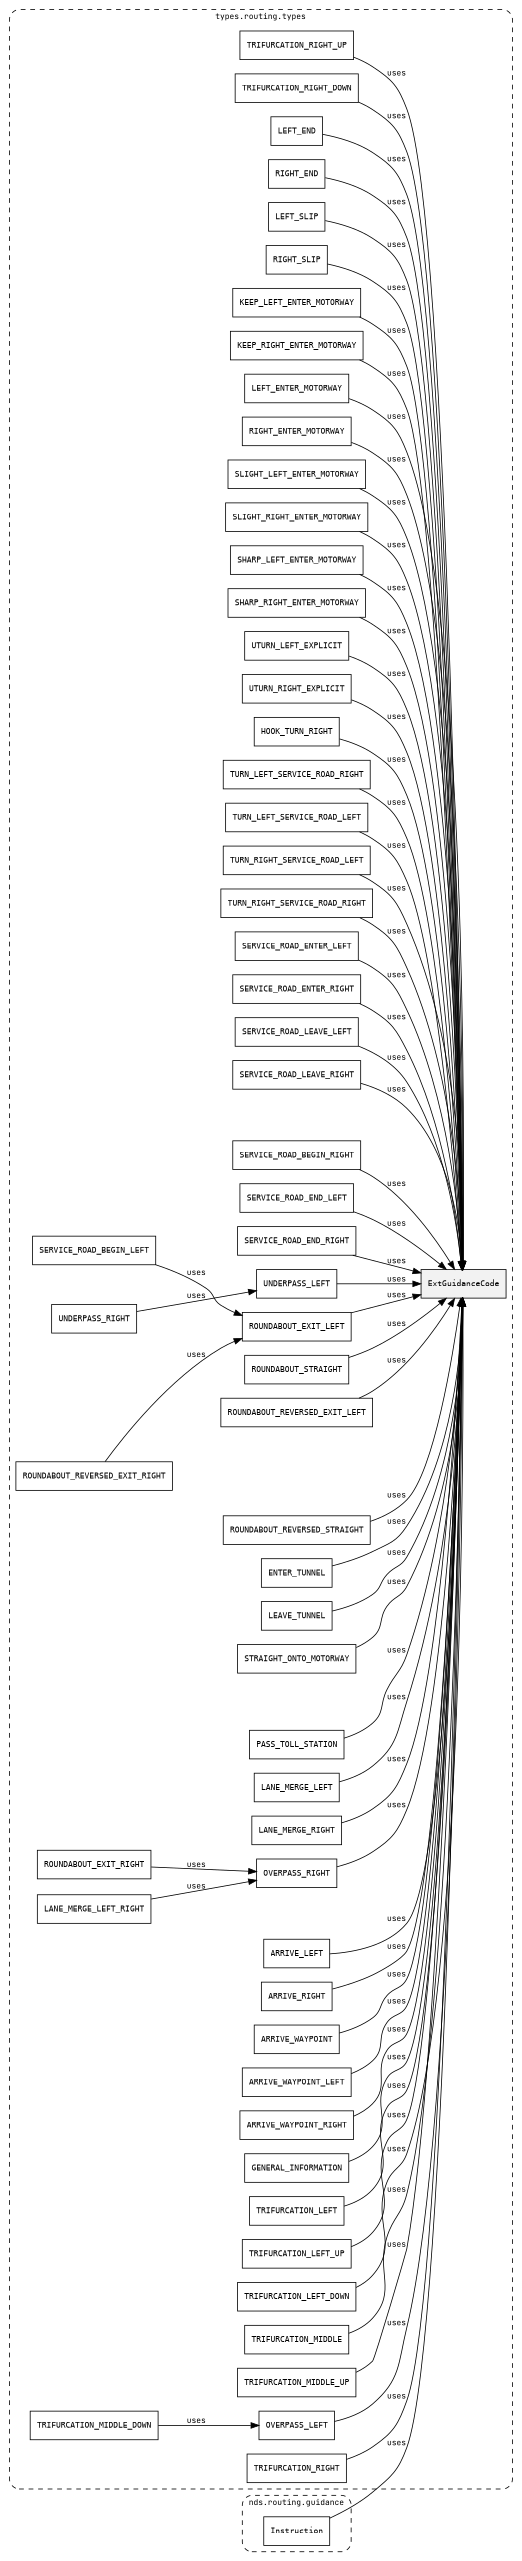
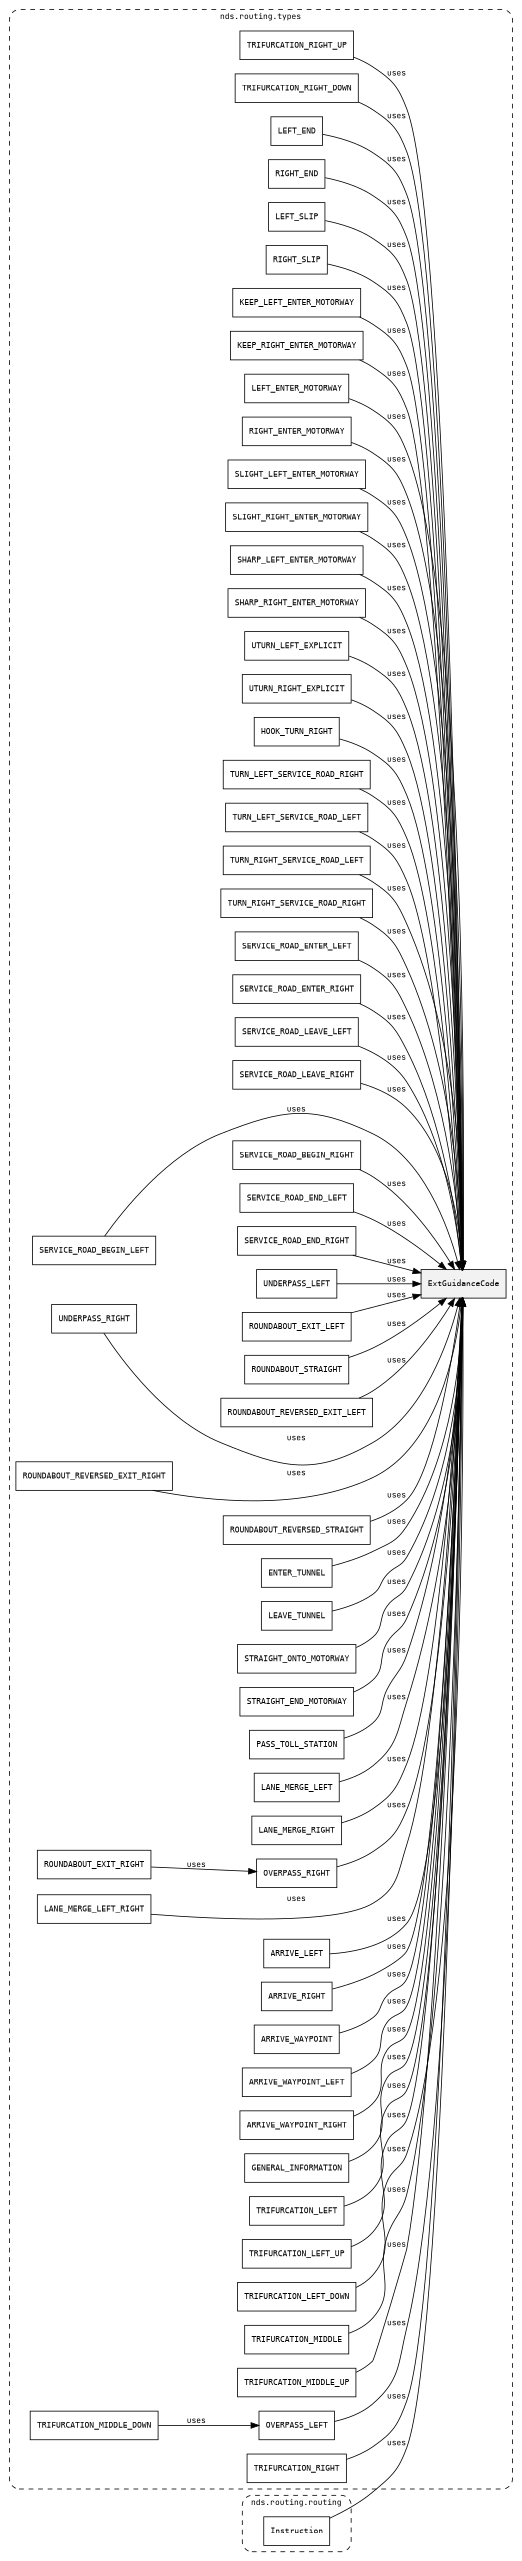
cluster "types.routing.types": label "types.routing.types" -> "nds.routing.types"
edge "SERVICE_ROAD_BEGIN_LEFT" -> "ROUNDABOUT_EXIT_LEFT": now "SERVICE_ROAD_BEGIN_LEFT" -> "ExtGuidanceCode"
edge "UNDERPASS_RIGHT" -> "UNDERPASS_LEFT": now "UNDERPASS_RIGHT" -> "ExtGuidanceCode"
edge "ROUNDABOUT_REVERSED_EXIT_RIGHT" -> "ROUNDABOUT_EXIT_LEFT": now "ROUNDABOUT_REVERSED_EXIT_RIGHT" -> "ExtGuidanceCode"
node "STRAIGHT_END_MOTORWAY": added
edge "LANE_MERGE_LEFT_RIGHT" -> "OVERPASS_RIGHT": now "LANE_MERGE_LEFT_RIGHT" -> "ExtGuidanceCode"
cluster "nds.routing.guidance": label "nds.routing.guidance" -> "nds.routing.routing"
